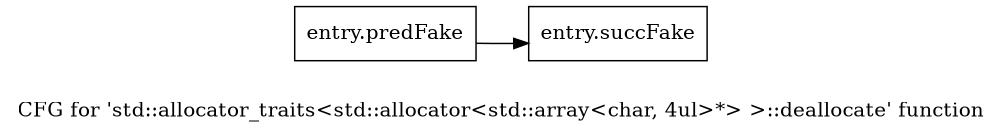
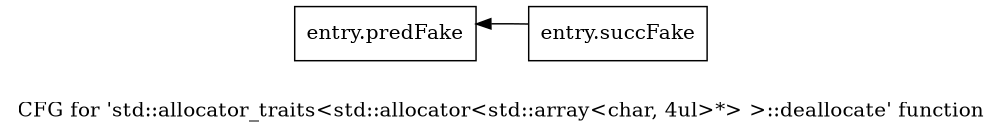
edge "entry.predFake" -> "entry.succFake": reversed
